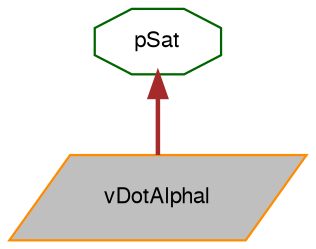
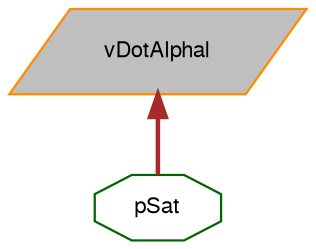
edge "vDotAlphal" -> "pSat": reversed
